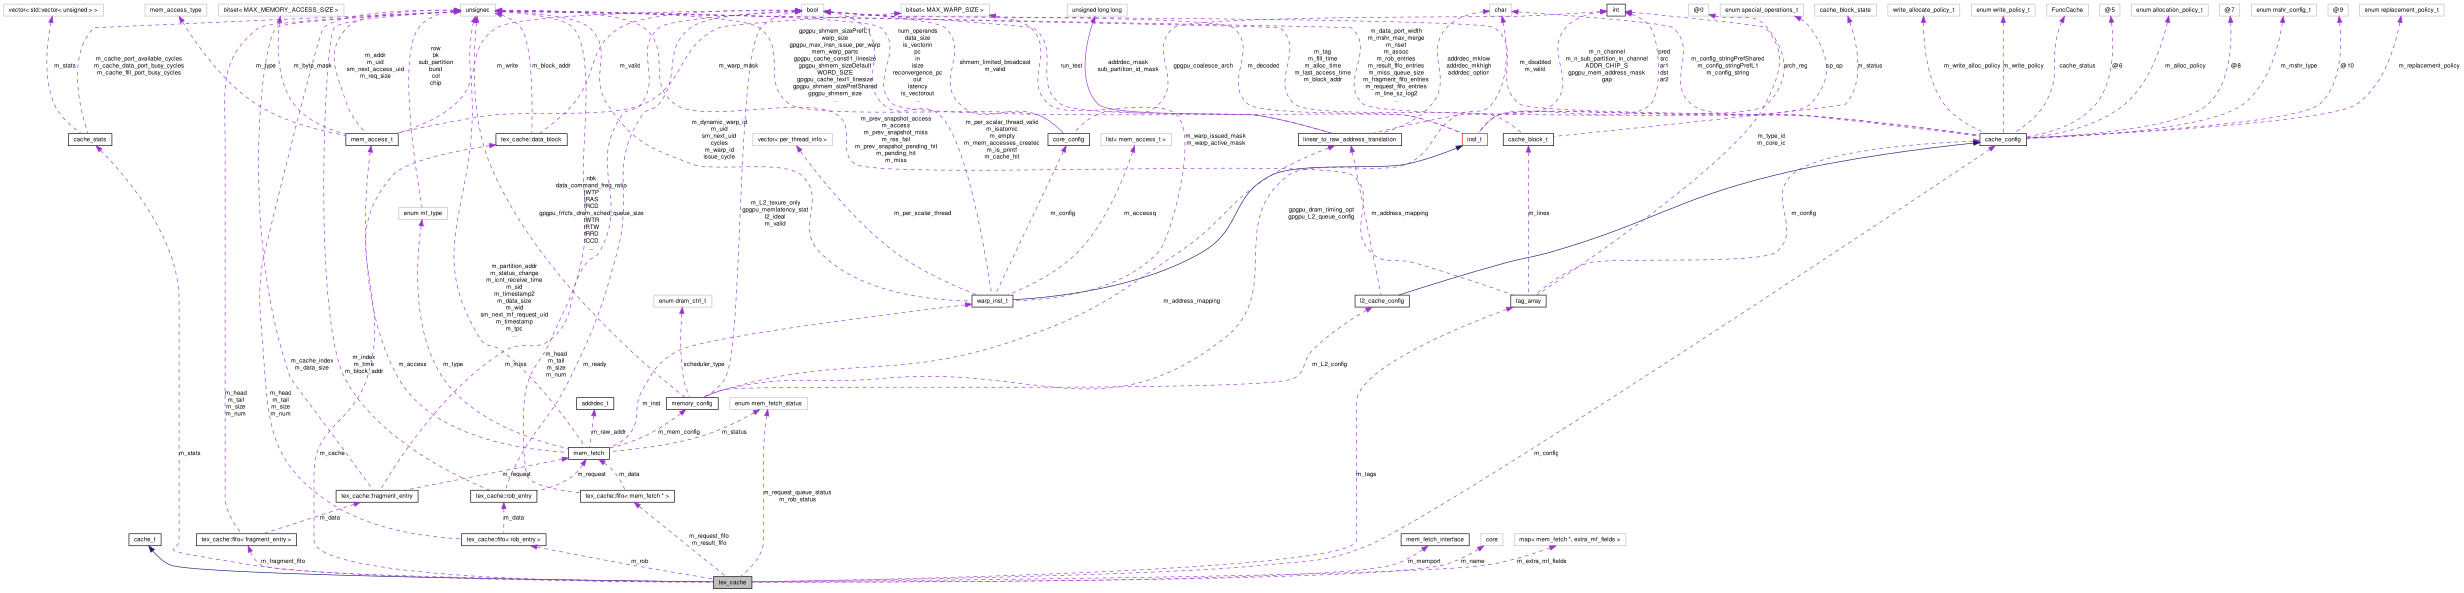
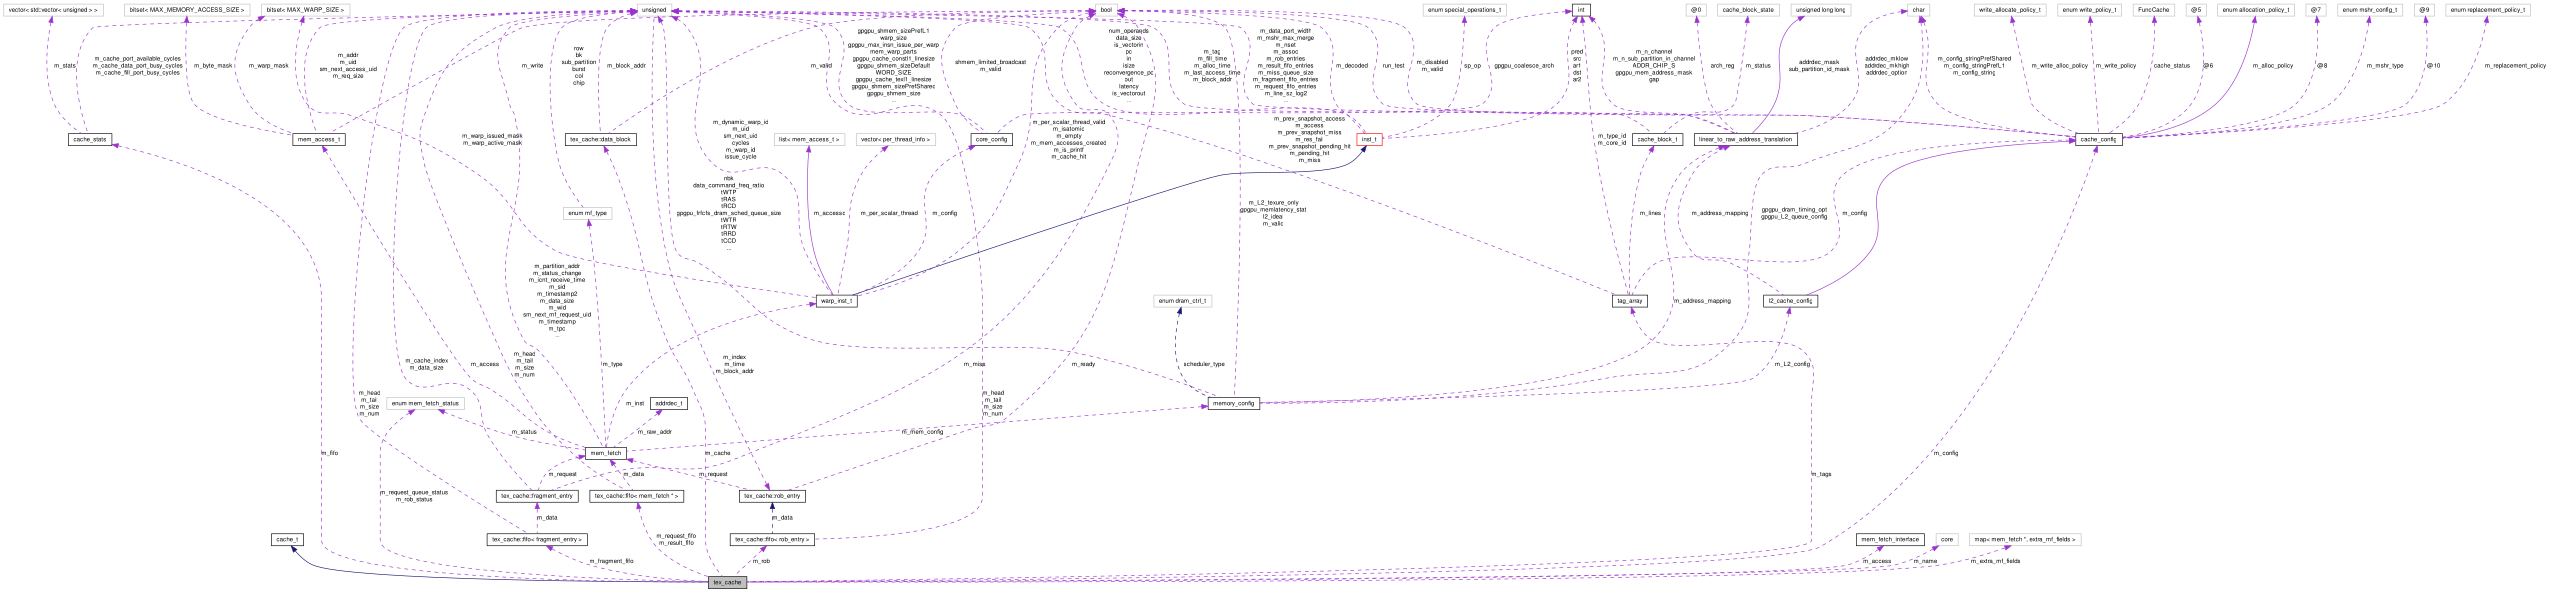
node "mem_access_type": removed
edge "cache_config" -> "enum allocation_policy_t": style dashed -> solid
edge "inst_t" -> "@0": now "linear_to_raw_address_translation" -> "@0"
edge "l2_cache_config" -> "cache_config": color midnightblue -> darkorchid3
edge "tex_cache::rob_entry" -> "unsigned": reversed
edge "warp_inst_t" -> "list< mem_access_t >": style dashed -> solid
edge "memory_config" -> "enum dram_ctrl_t": color darkorchid3 -> midnightblue
edge "tex_cache" -> "cache_stats": label "m_stats" -> "m_fifo"
edge "tex_cache::fifo< rob_entry >" -> "tex_cache::rob_entry": color darkorchid3 -> midnightblue
edge "tex_cache" -> "mem_fetch_interface": label "m_memport" -> "m_access"
